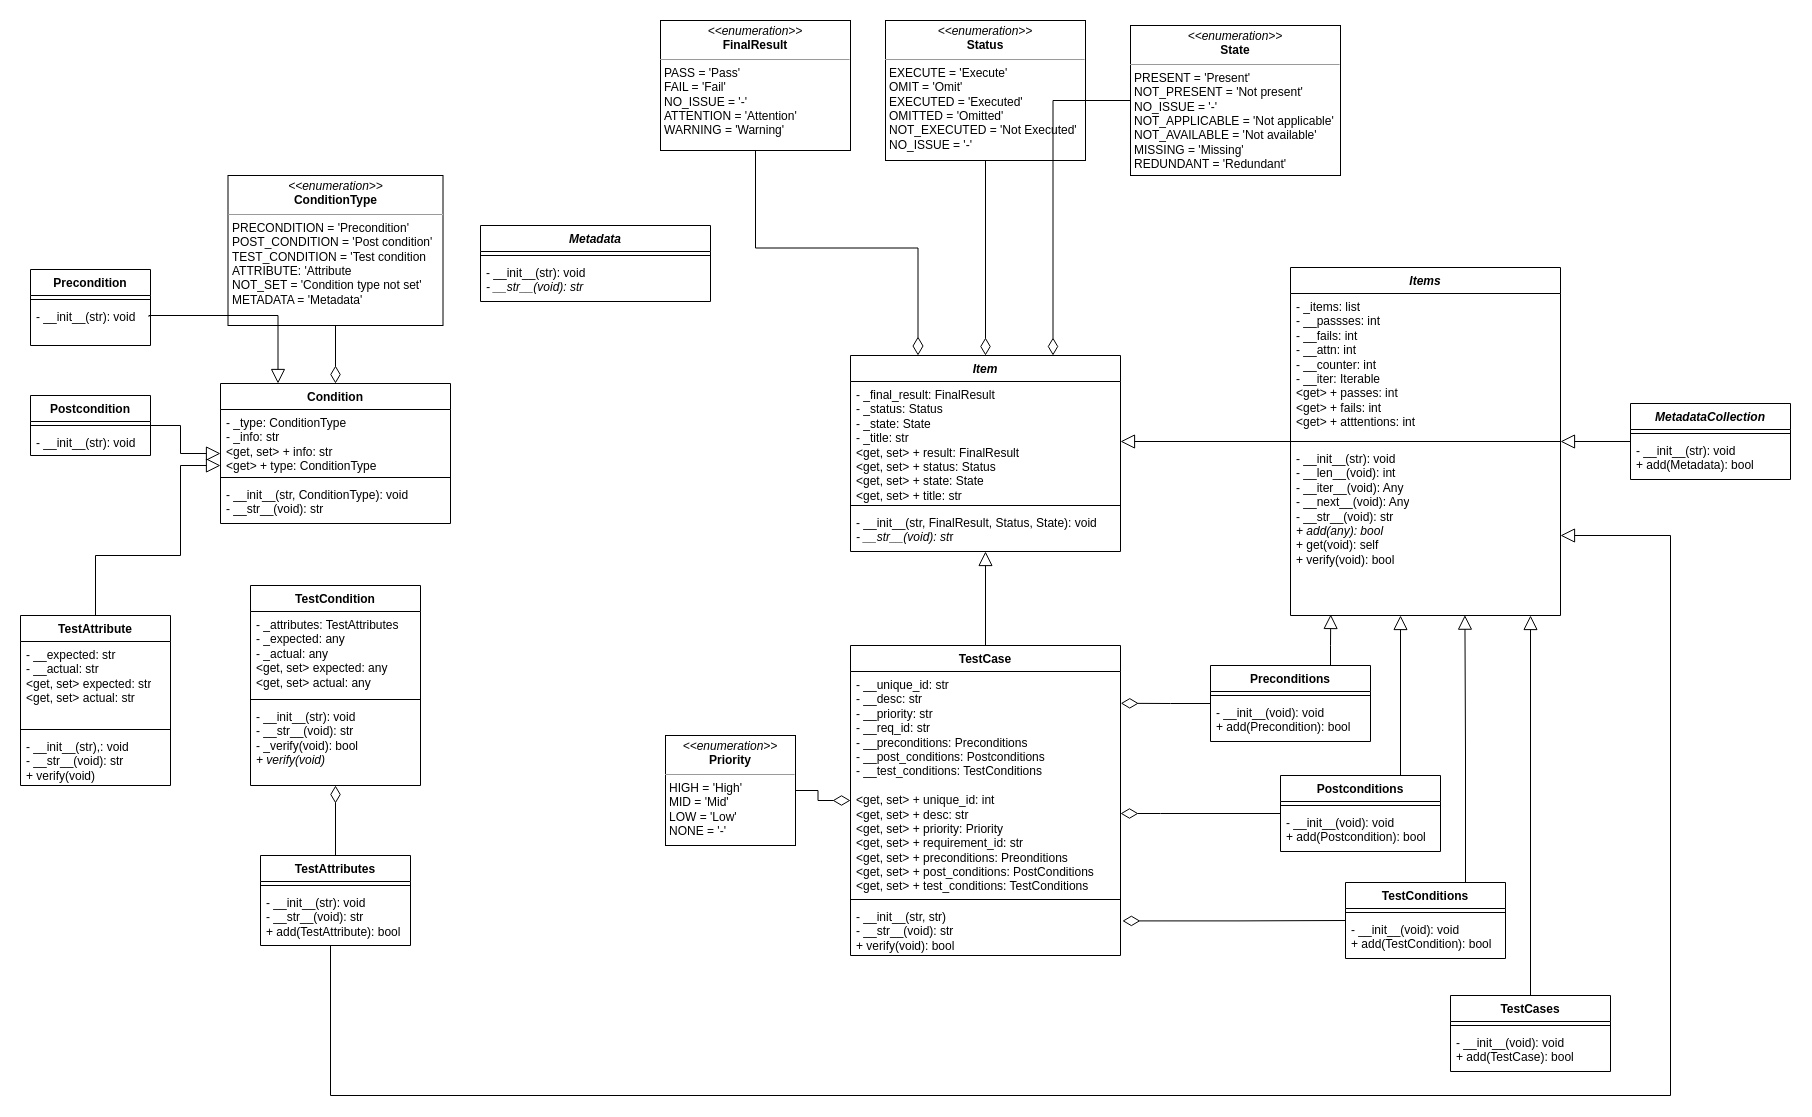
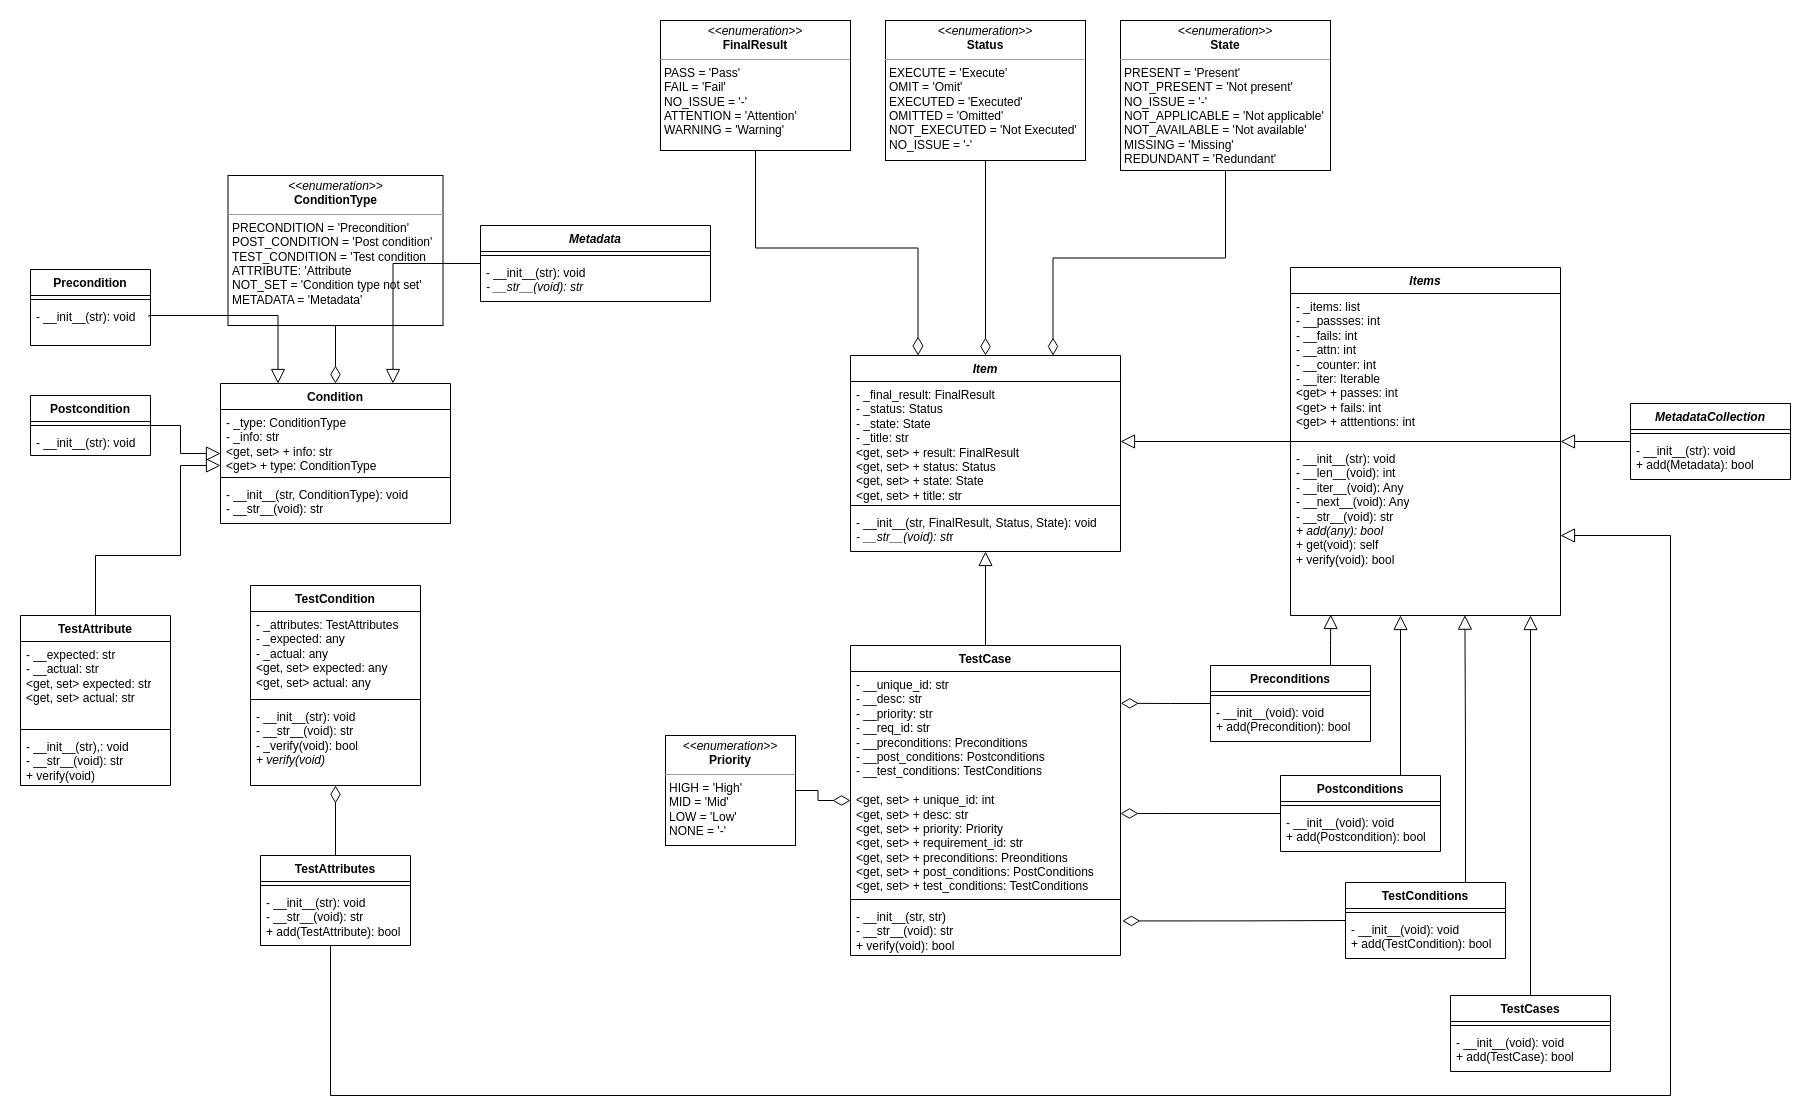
node "<<enumeration>> State PRESENT = 'Present' NOT_PRESENT = 'Not present' NO_ISSUE = '-' NOT_APPLICABLE = 'Not applicable' NOT_AVAILABLE = 'Not available' MISSING = 'Missing' REDUNDANT = 'Redundant'": moved (1236, 101) -> (1226, 96)
edge "Metadata" -> "Condition": added
